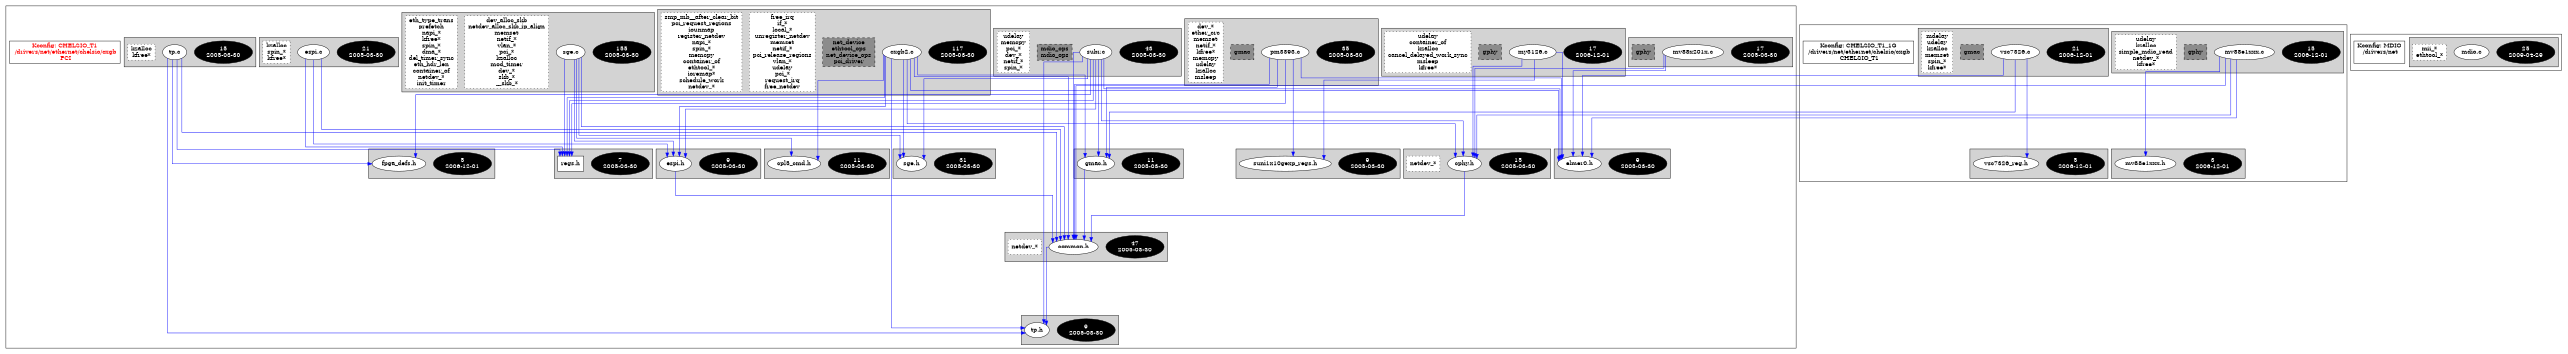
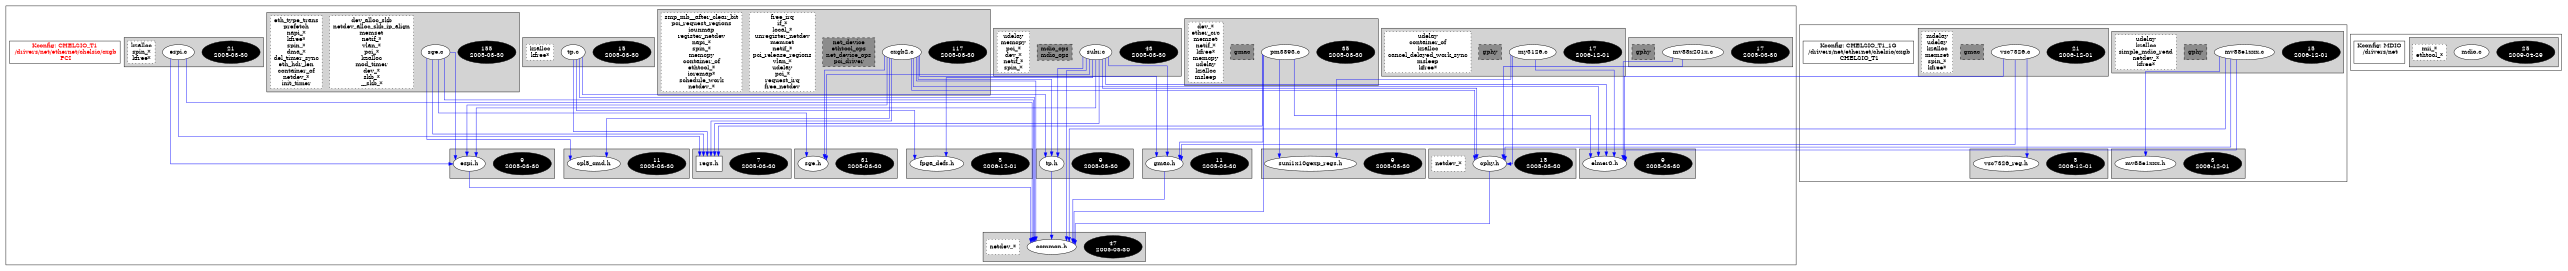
edge "common.h" -> "tp.h": reversed
